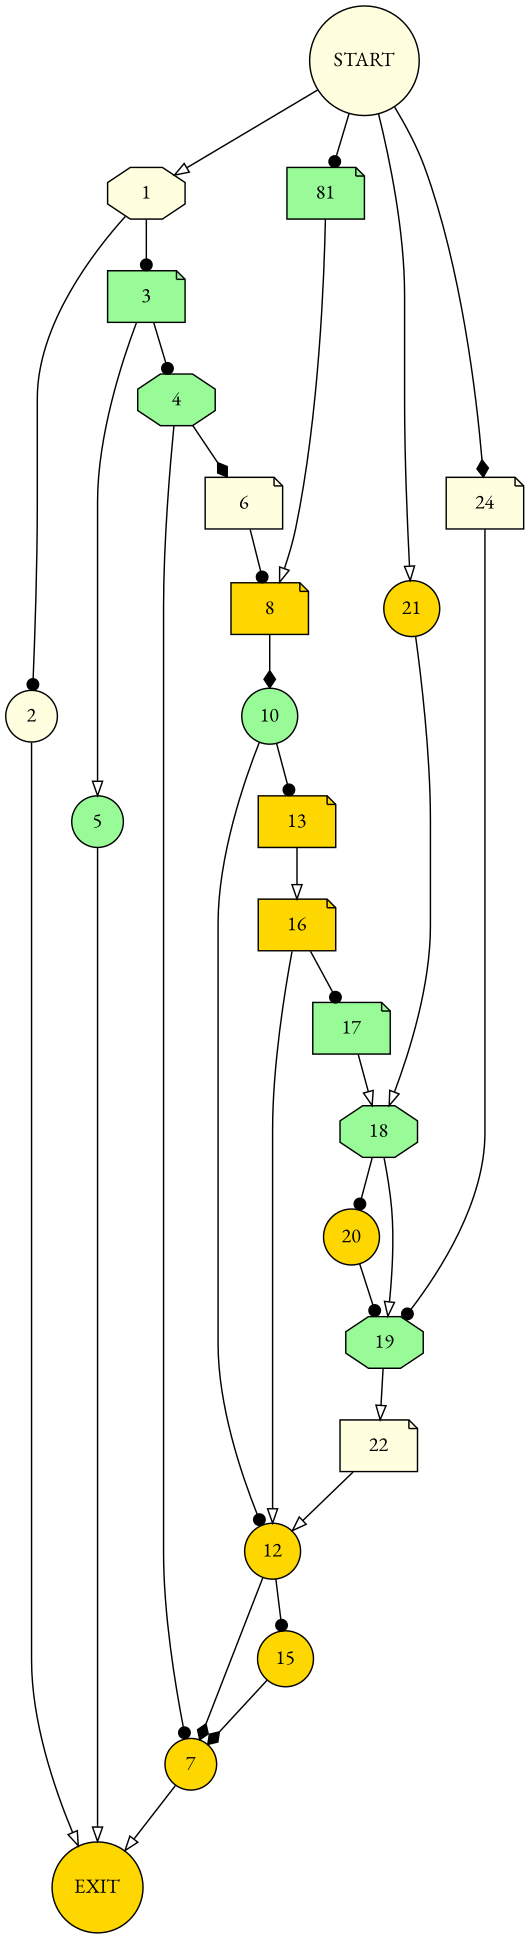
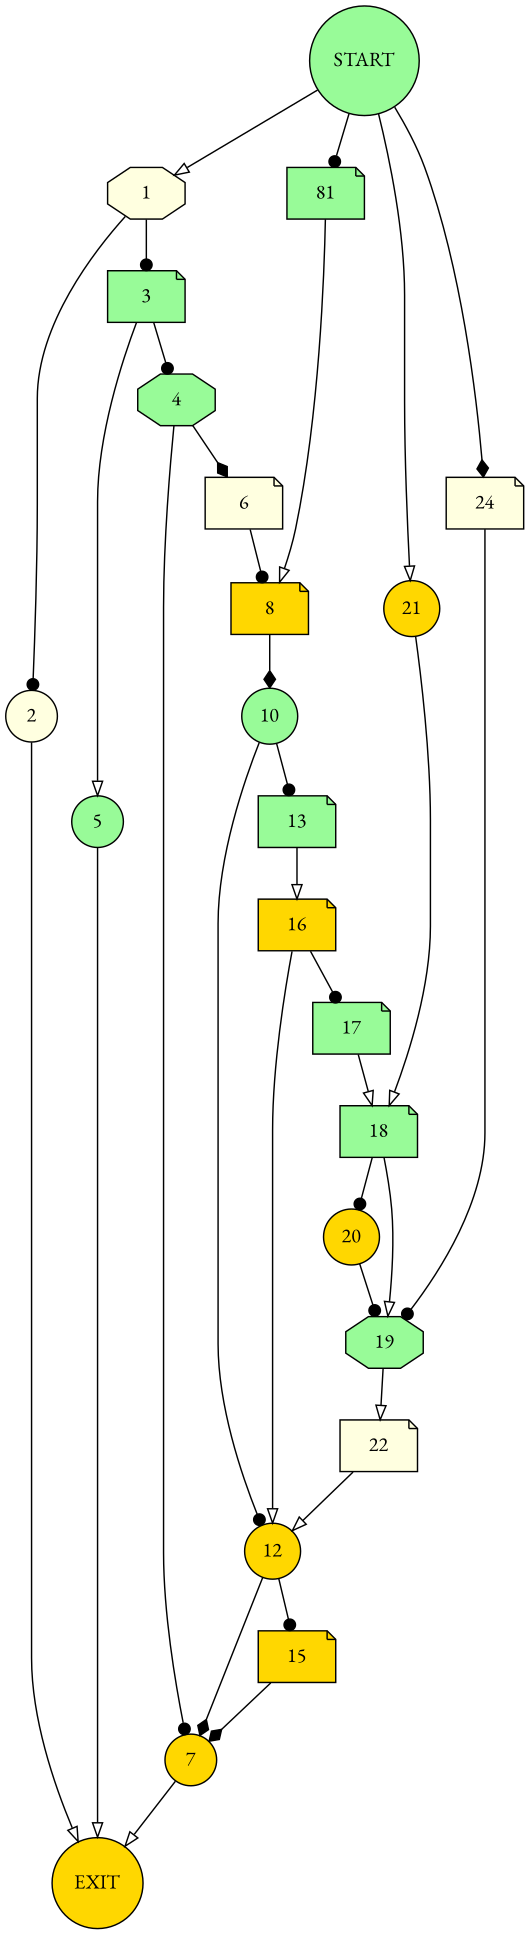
node "START": fillcolor lightyellow -> palegreen
node "13": fillcolor gold -> palegreen
node "18": shape octagon -> note
node "15": shape circle -> note
